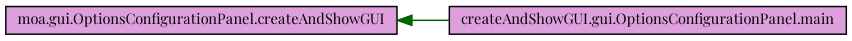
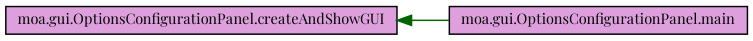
node "createAndShowGUI.gui.OptionsConfigurationPanel.main": label "createAndShowGUI.gui.OptionsConfigurationPanel.main" -> "moa.gui.OptionsConfigurationPanel.main"
